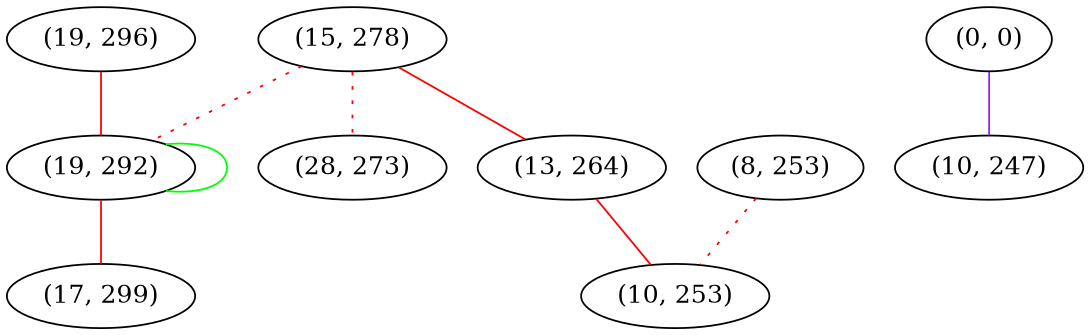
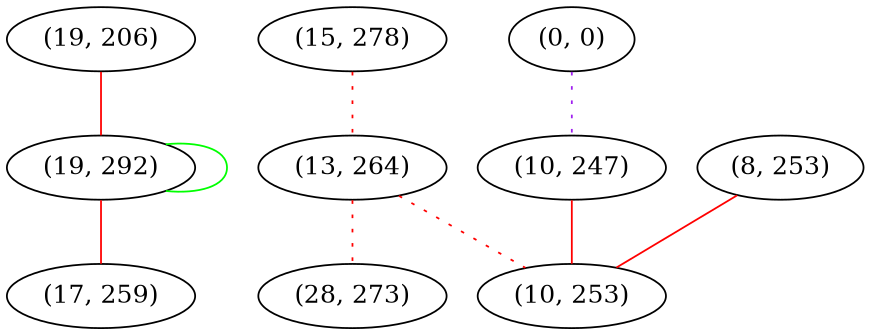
node "(19, 296)": label "(19, 296)" -> "(19, 206)"
edge "(15, 278)" -- "(19, 292)": removed
edge "(15, 278)" -- "(13, 264)": style solid -> dotted
edge "(15, 278)" -- "(28, 273)": now "(13, 264)" -- "(28, 273)"
edge "(0, 0)" -- "(10, 247)": style solid -> dotted
edge "(8, 253)" -- "(10, 253)": style dotted -> solid
edge "(10, 247)" -- "(10, 253)": added
edge "(13, 264)" -- "(10, 253)": style solid -> dotted
node "(17, 299)": label "(17, 299)" -> "(17, 259)"
